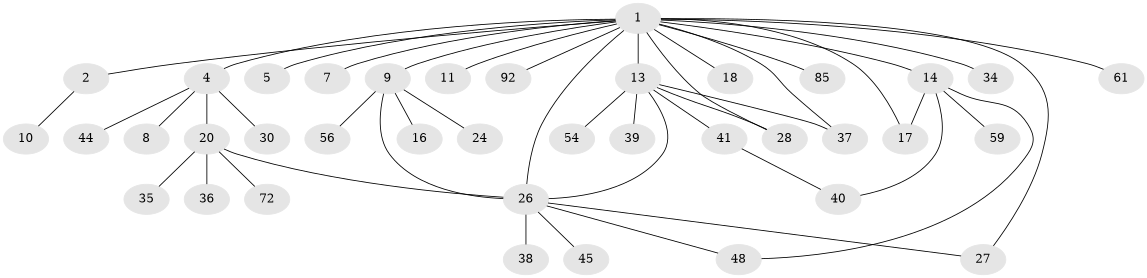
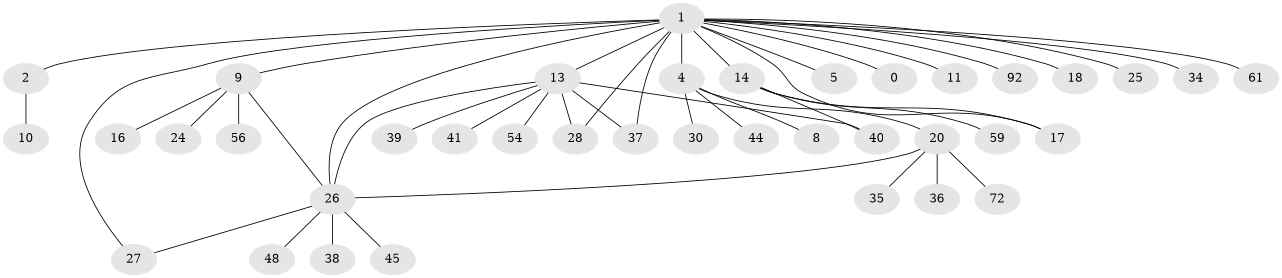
node "7": label "7" -> "0"
node "85": label "85" -> "25"
edge "41" -- "40": now "13" -- "40"
edge "14" -- "48": removed
